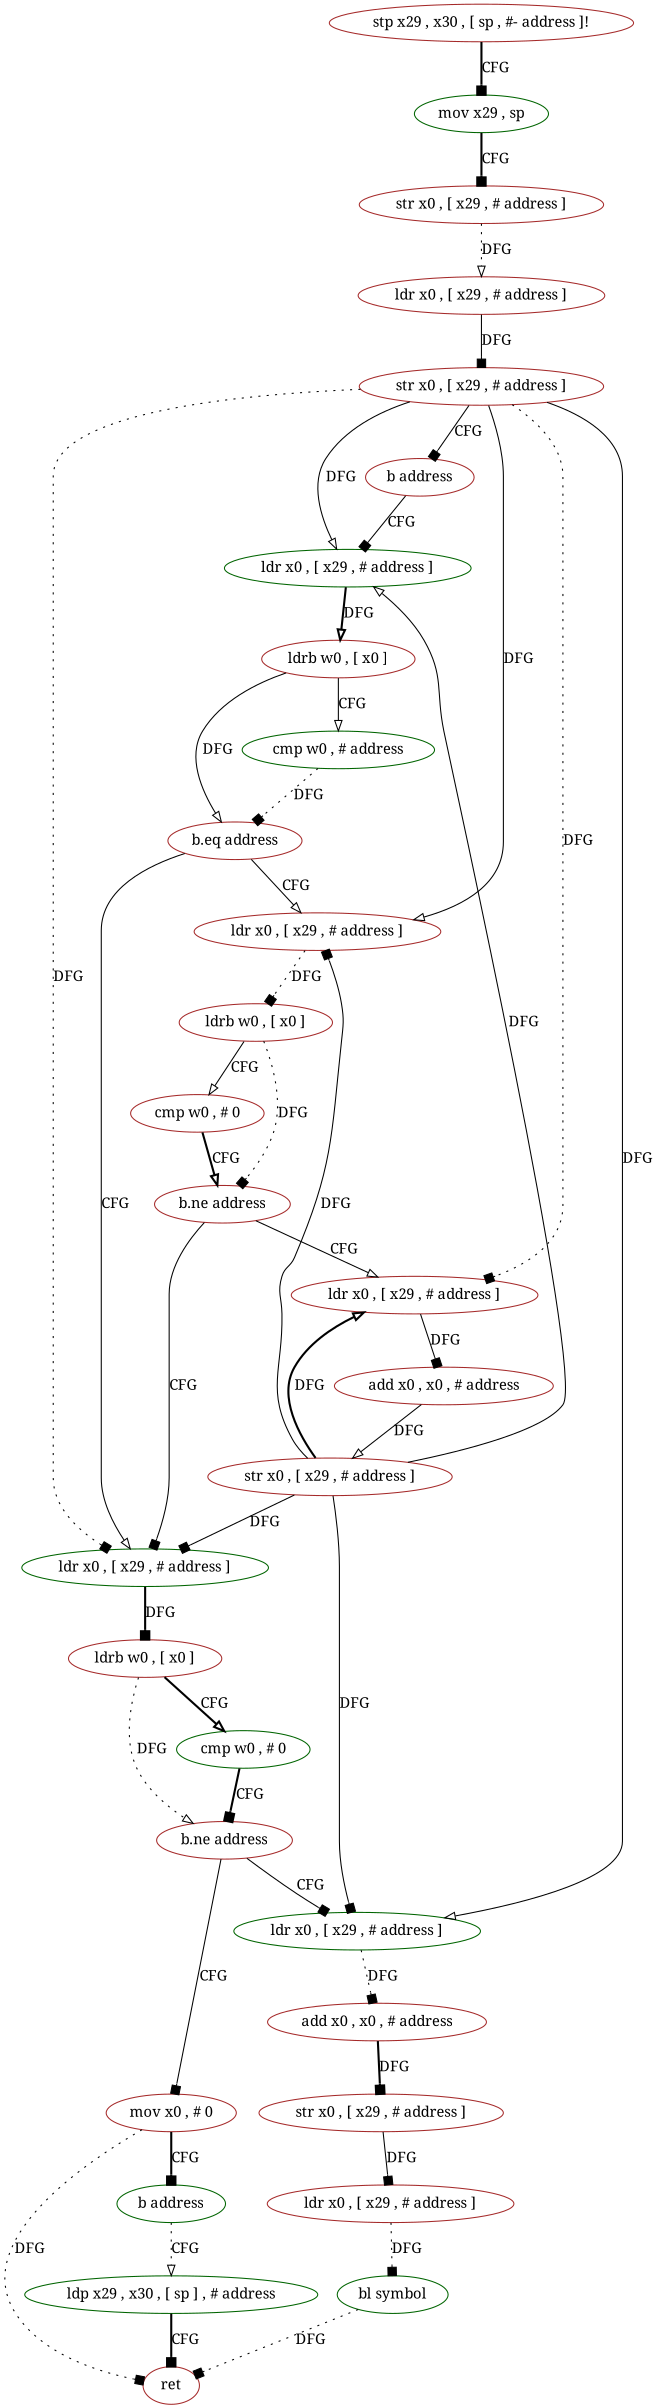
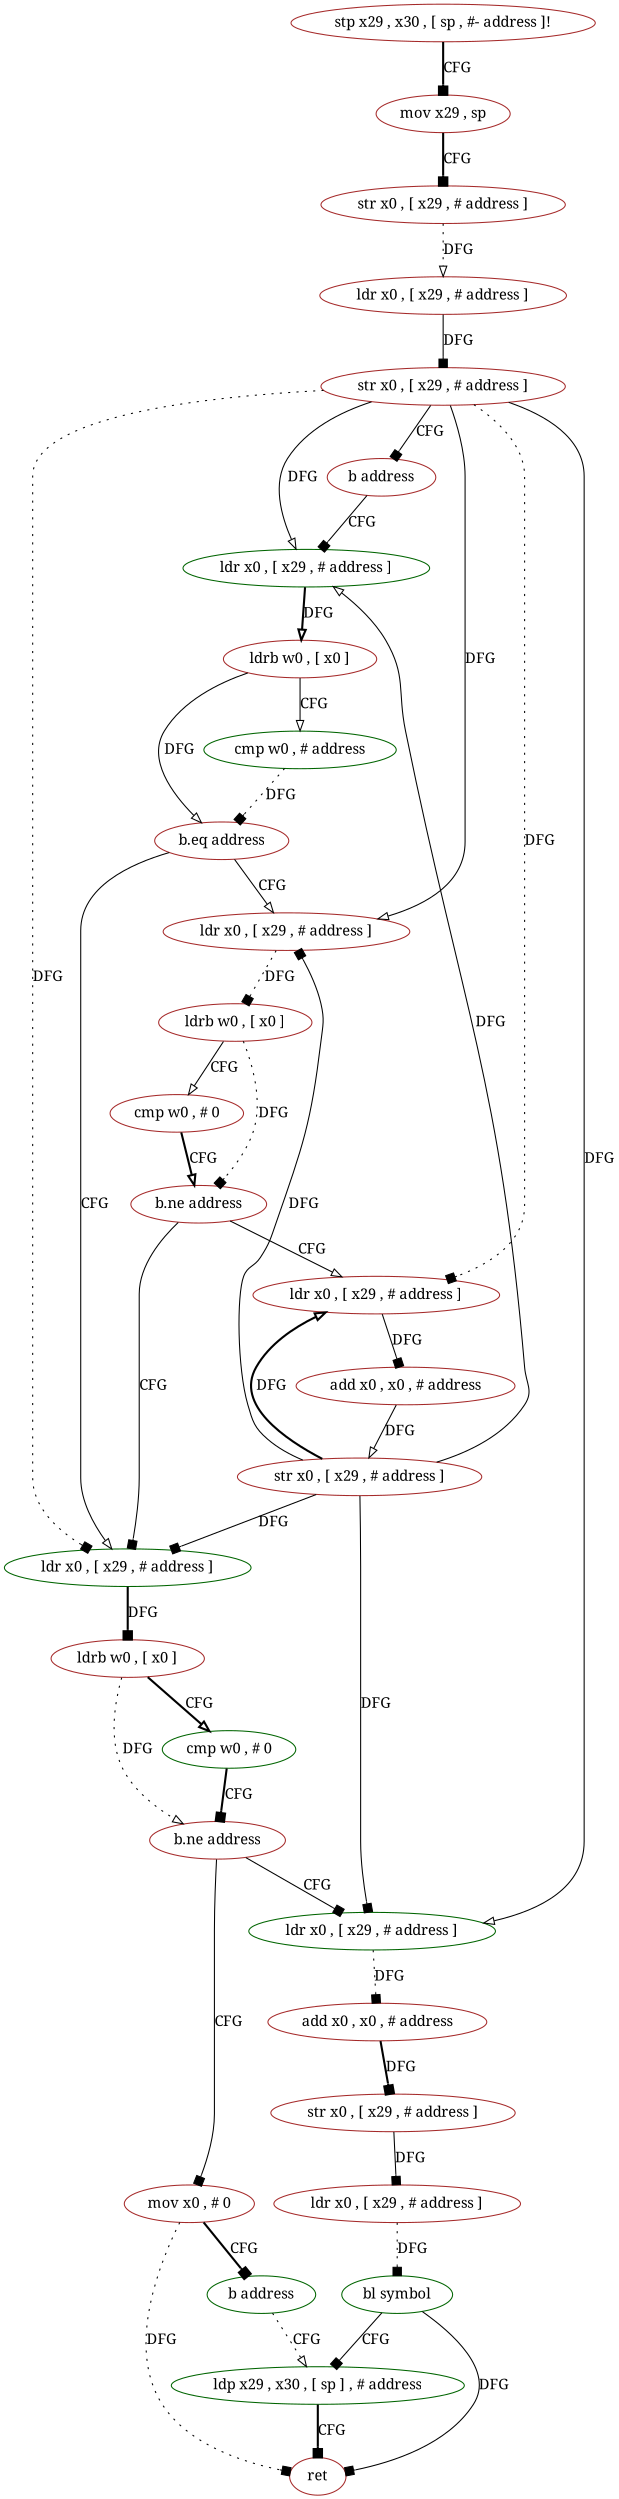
node "mov x29 , sp": color darkgreen -> brown
edge "bl symbol" -> "ldp x29 , x30 , [ sp ] , # address": added, label "CFG"
edge "bl symbol" -> "ret": style dotted -> solid
